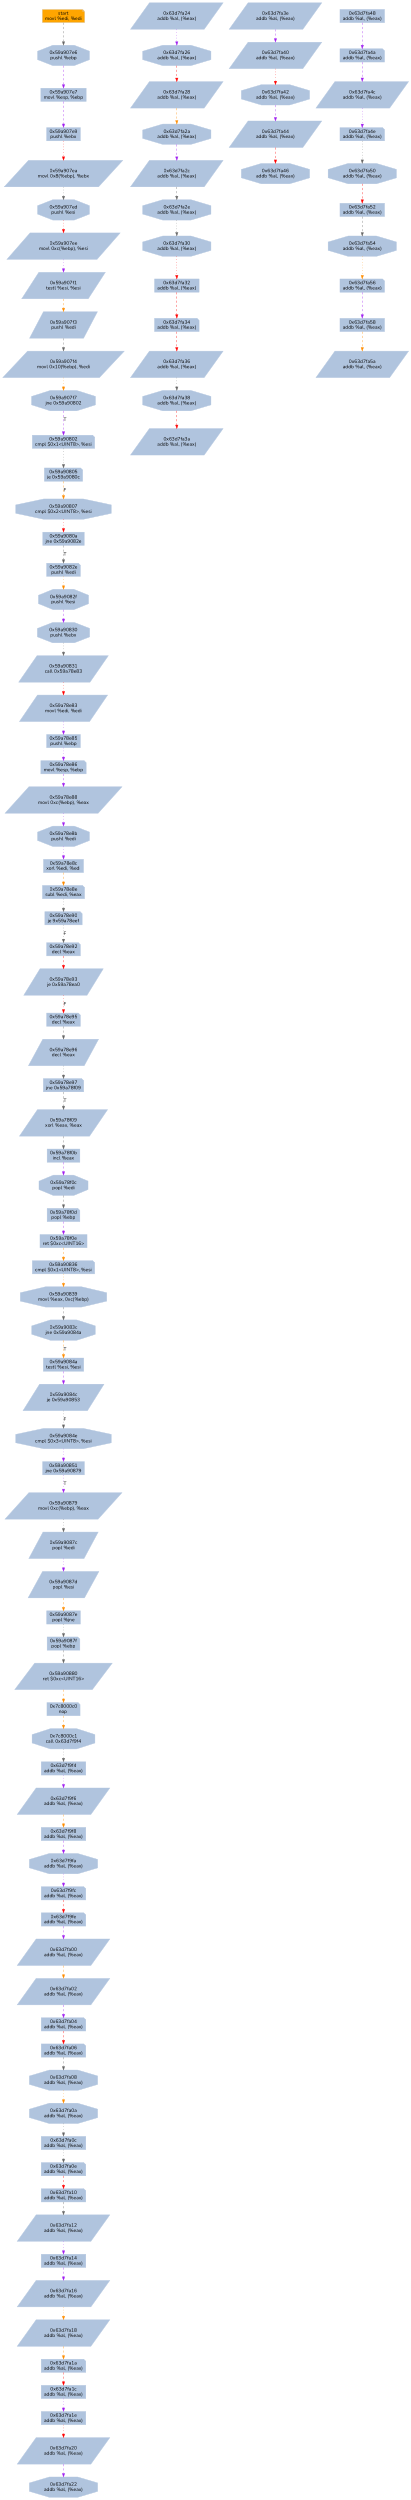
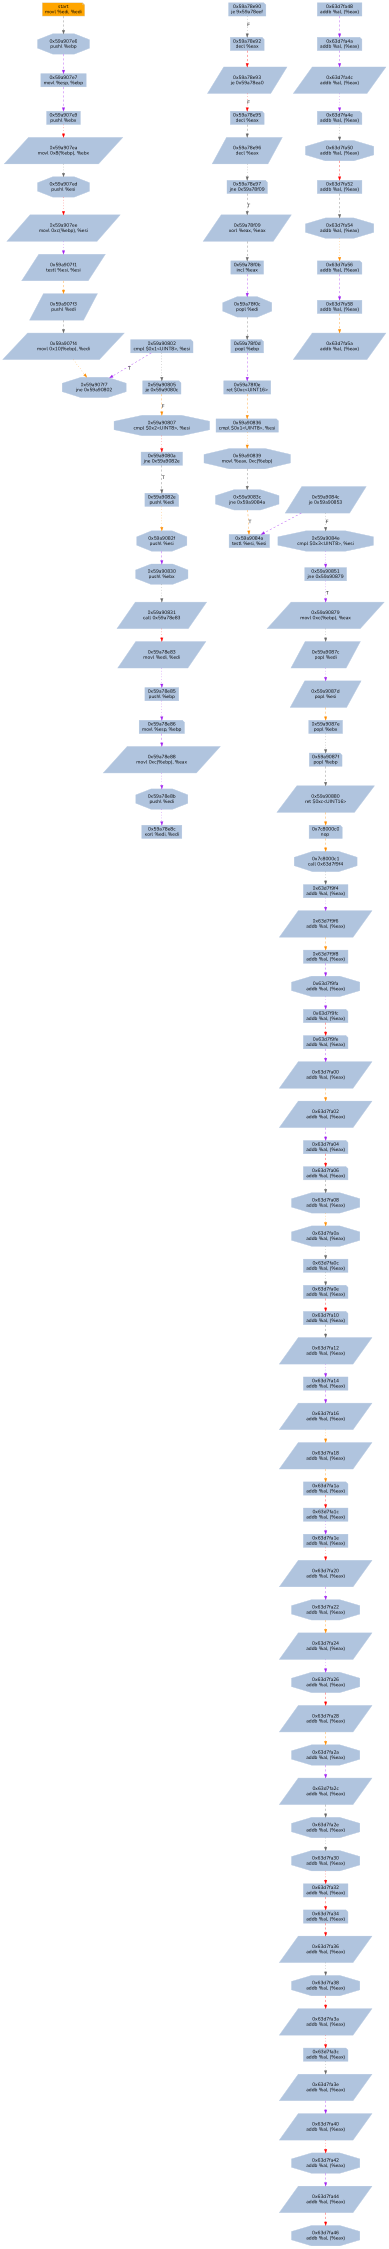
edge "0x59a907f7 jne 0x59a90802" -> "0x59a90802 cmpl $0x1<UINT8>, %esi": reversed
node "0x59a78e8e subl %edi, %eax": removed
edge "0x59a9084a testl %esi, %esi" -> "0x59a9084c je 0x59a90853": reversed
node "0x59a9087e popl %jne": label "0x59a9087e popl %jne" -> "0x59a9087e popl %ebx"
edge "0x63d7fa22 addb %al, (%eax)" -> "0x63d7fa24 addb %al, (%eax)": added
node "0x63d7fa3c addb %al, (%eax)": added
